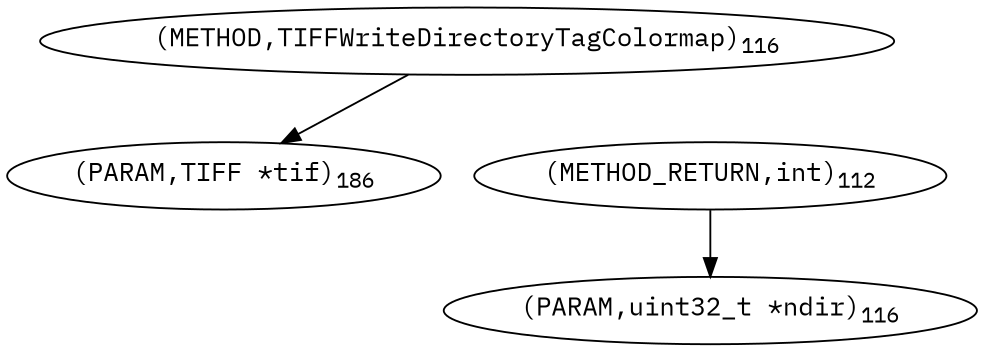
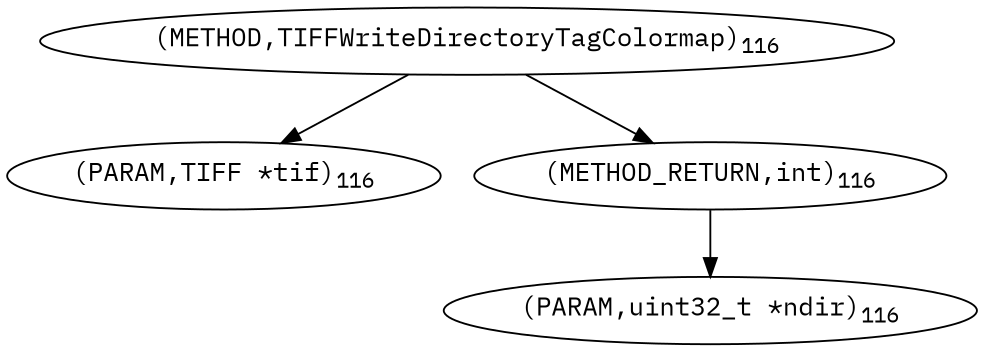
edge "(METHOD,TIFFWriteDirectoryTagColormap)" -> "(METHOD_RETURN,int)": added
node "(PARAM,TIFF *tif)": text "186" -> "116"
node "(METHOD_RETURN,int)": text "112" -> "116"
